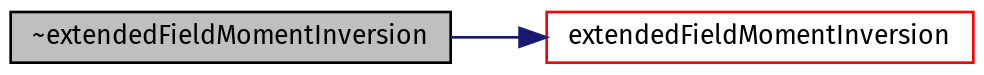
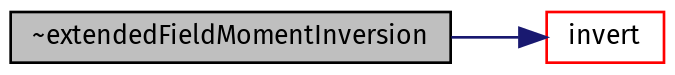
node "extendedFieldMomentInversion": label "extendedFieldMomentInversion" -> "invert"
